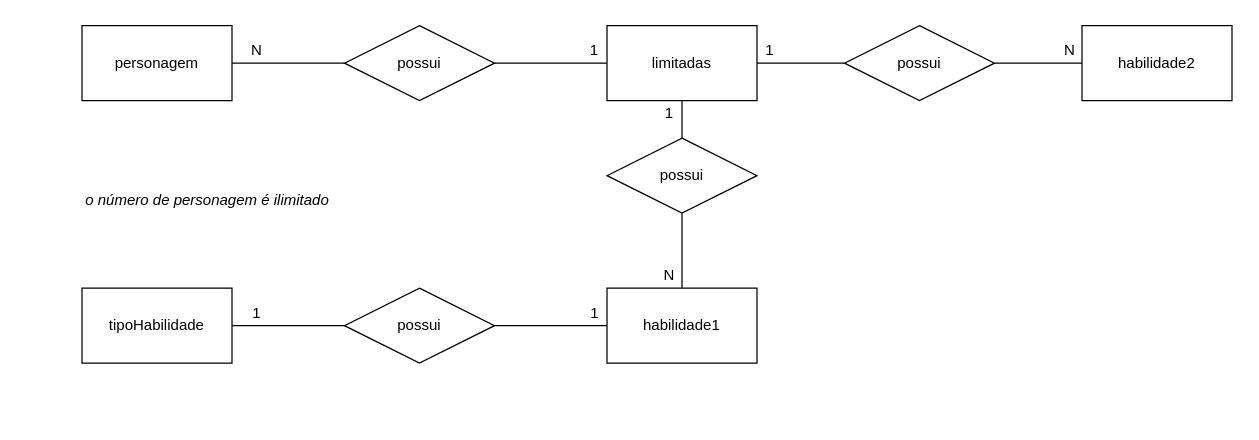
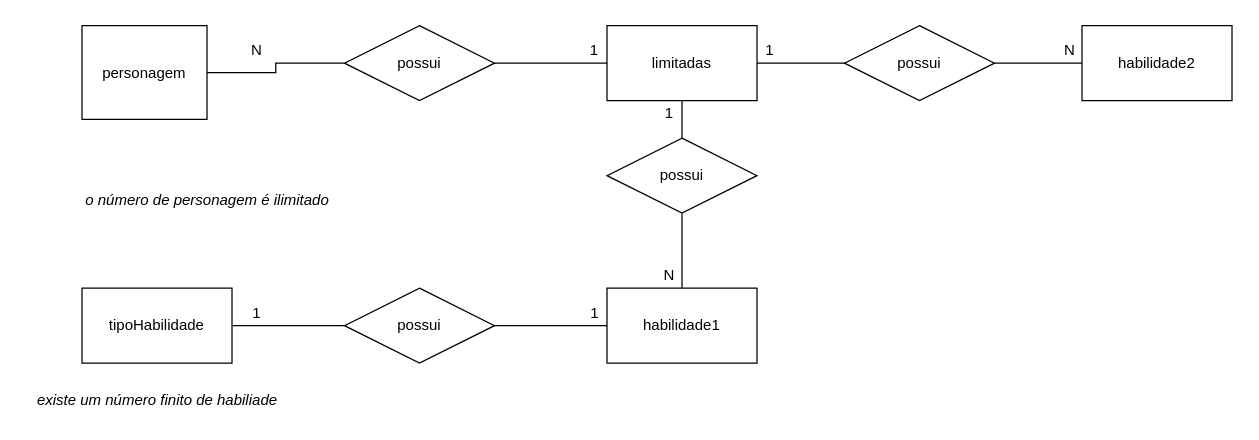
node "personagem": size 150x75 -> 125x94
node "existe um número finito de habiliade": added
